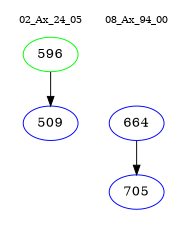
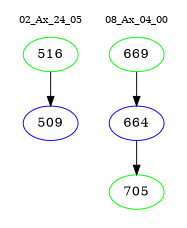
cluster "08_Ax_94_00": label "08_Ax_94_00" -> "08_Ax_04_00"
node "596": label "596" -> "516"
node "669": added
node "705": color blue -> green
